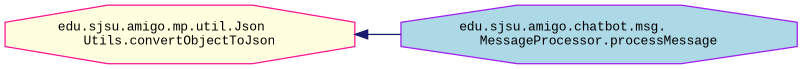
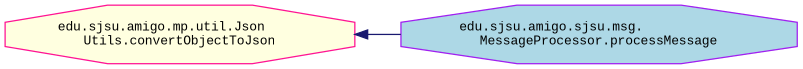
node "edu.sjsu.amigo.chatbot.msg. MessageProcessor.processMessage": label "edu.sjsu.amigo.chatbot.msg. MessageProcessor.processMessage" -> "edu.sjsu.amigo.sjsu.msg. MessageProcessor.processMessage"
